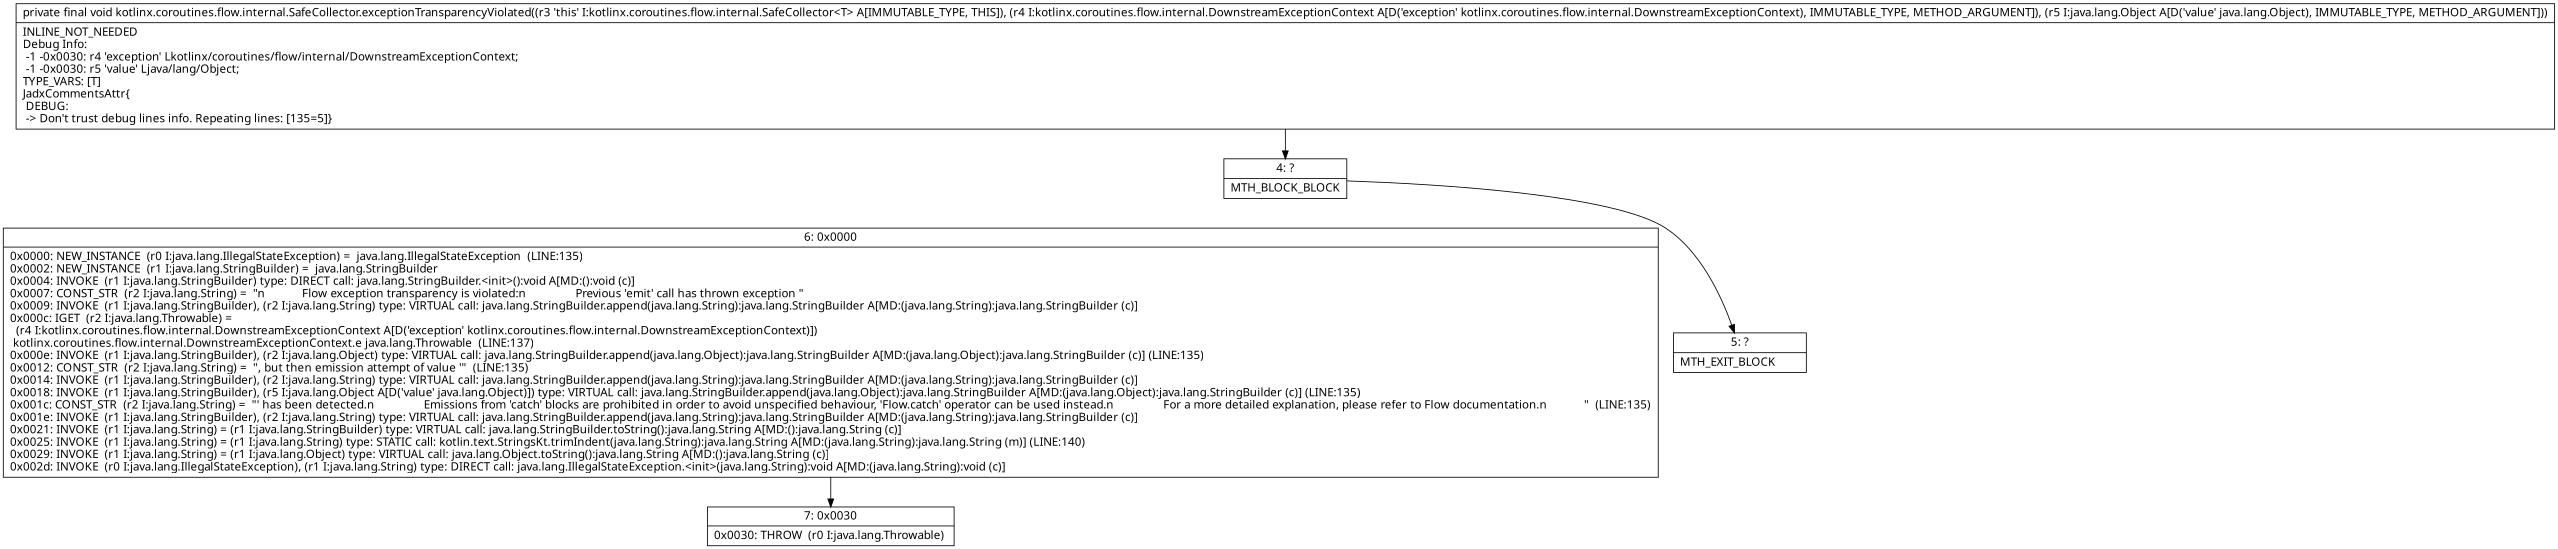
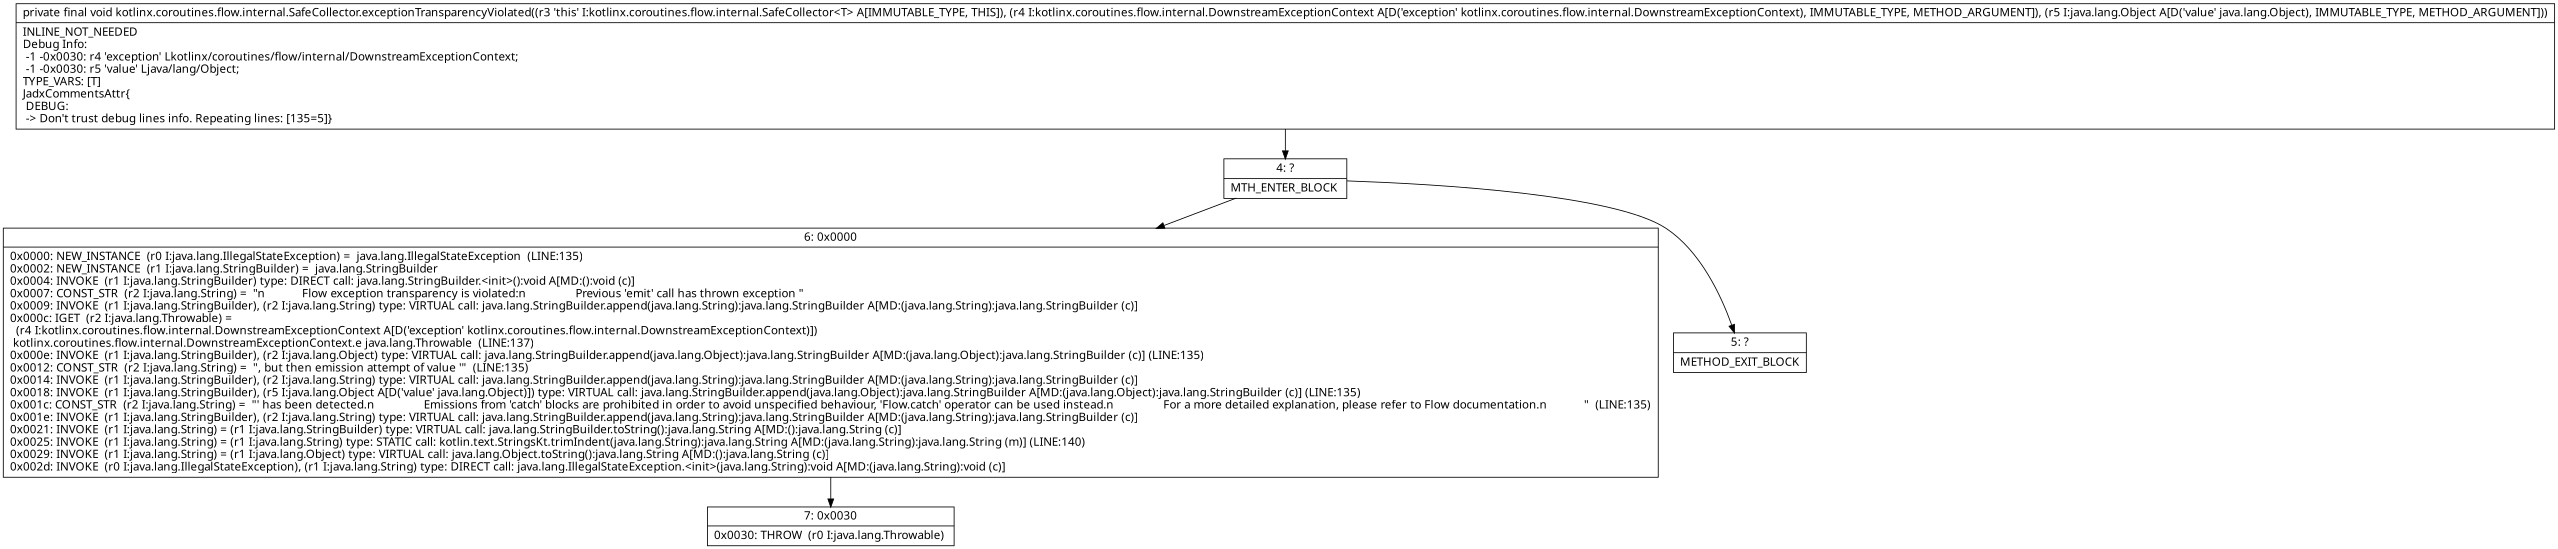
node "4: ?": text "MTH_BLOCK_BLOCK" -> "MTH_ENTER_BLOCK"
edge "4: ?" -> "6: 0x0000": added
node "5: ?": text "MTH_EXIT_BLOCK" -> "METHOD_EXIT_BLOCK"
